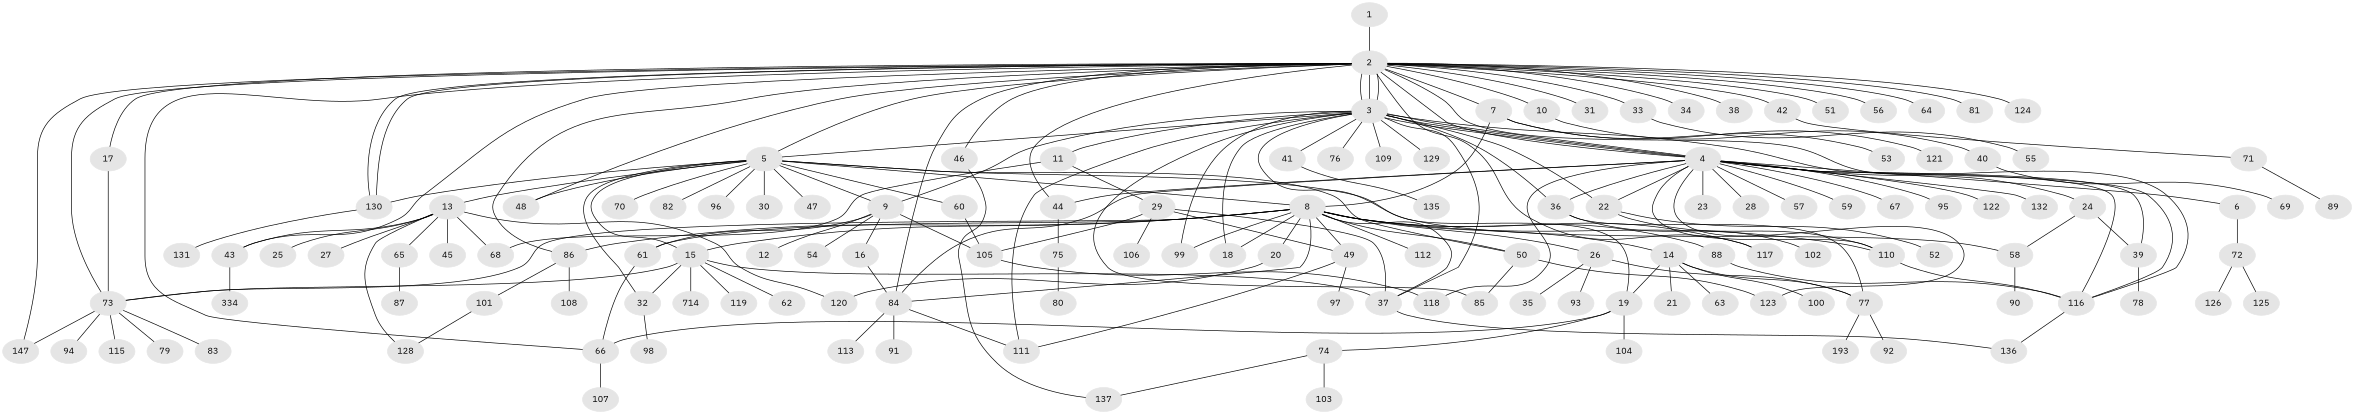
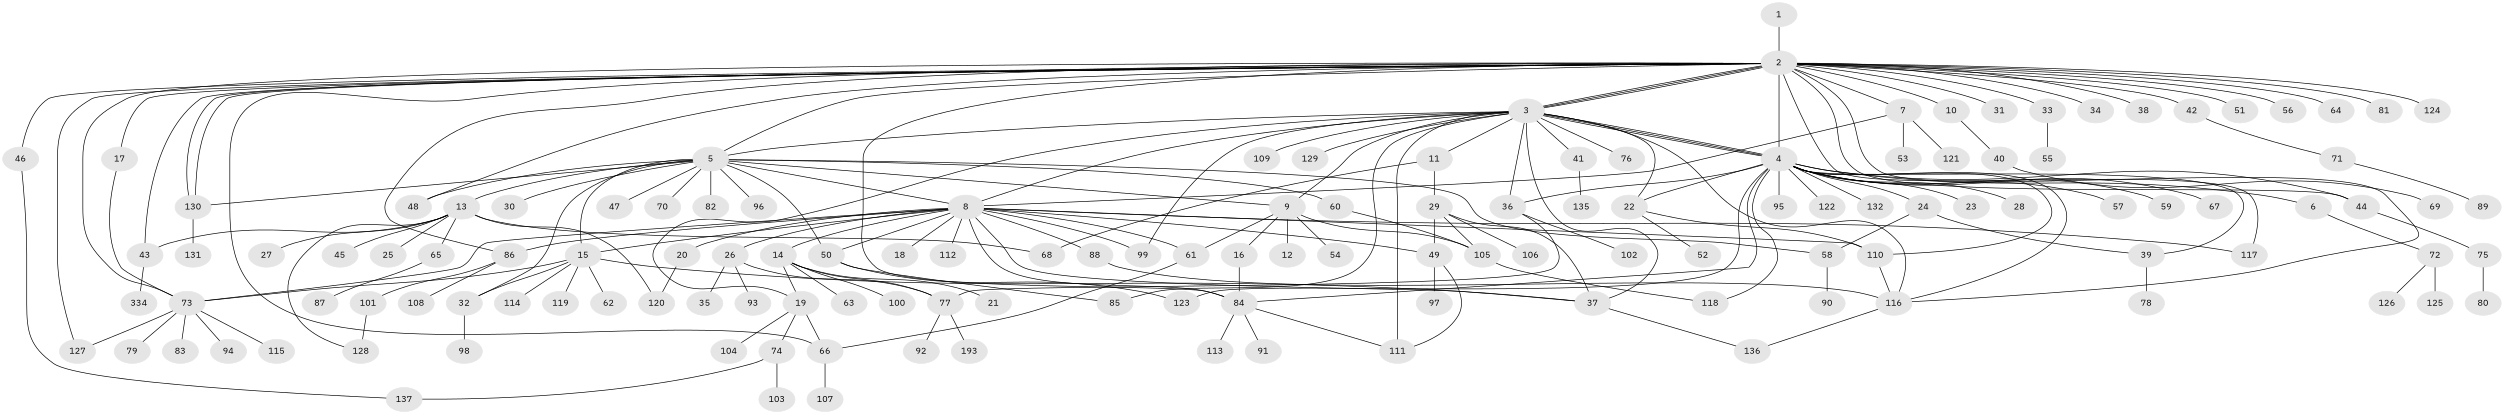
edge "3" -- "18": now "3" -- "8"
node "714": label "714" -> "114"
node "147": label "147" -> "127"
